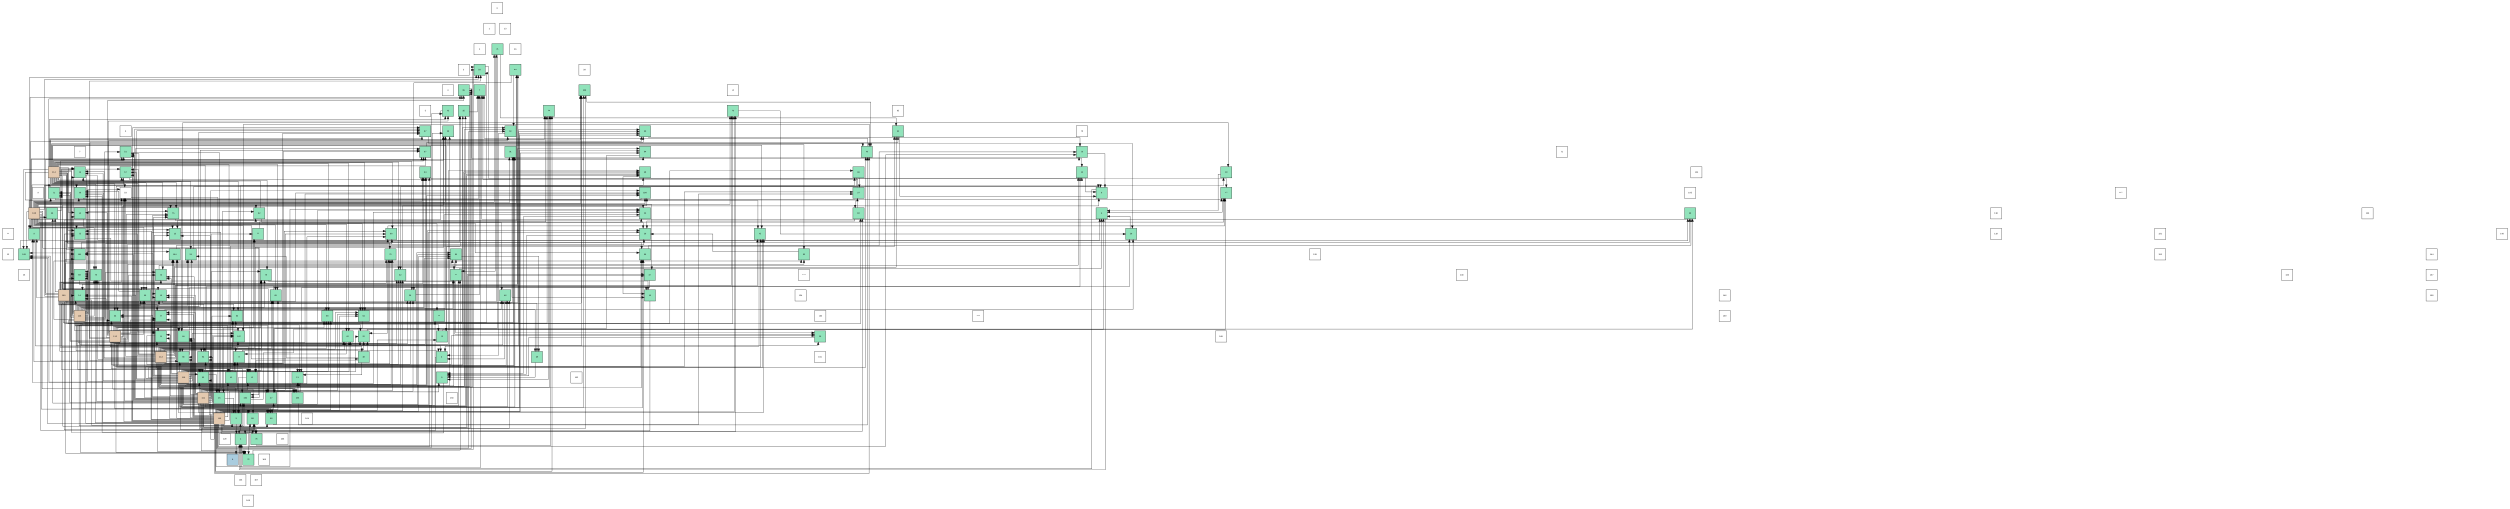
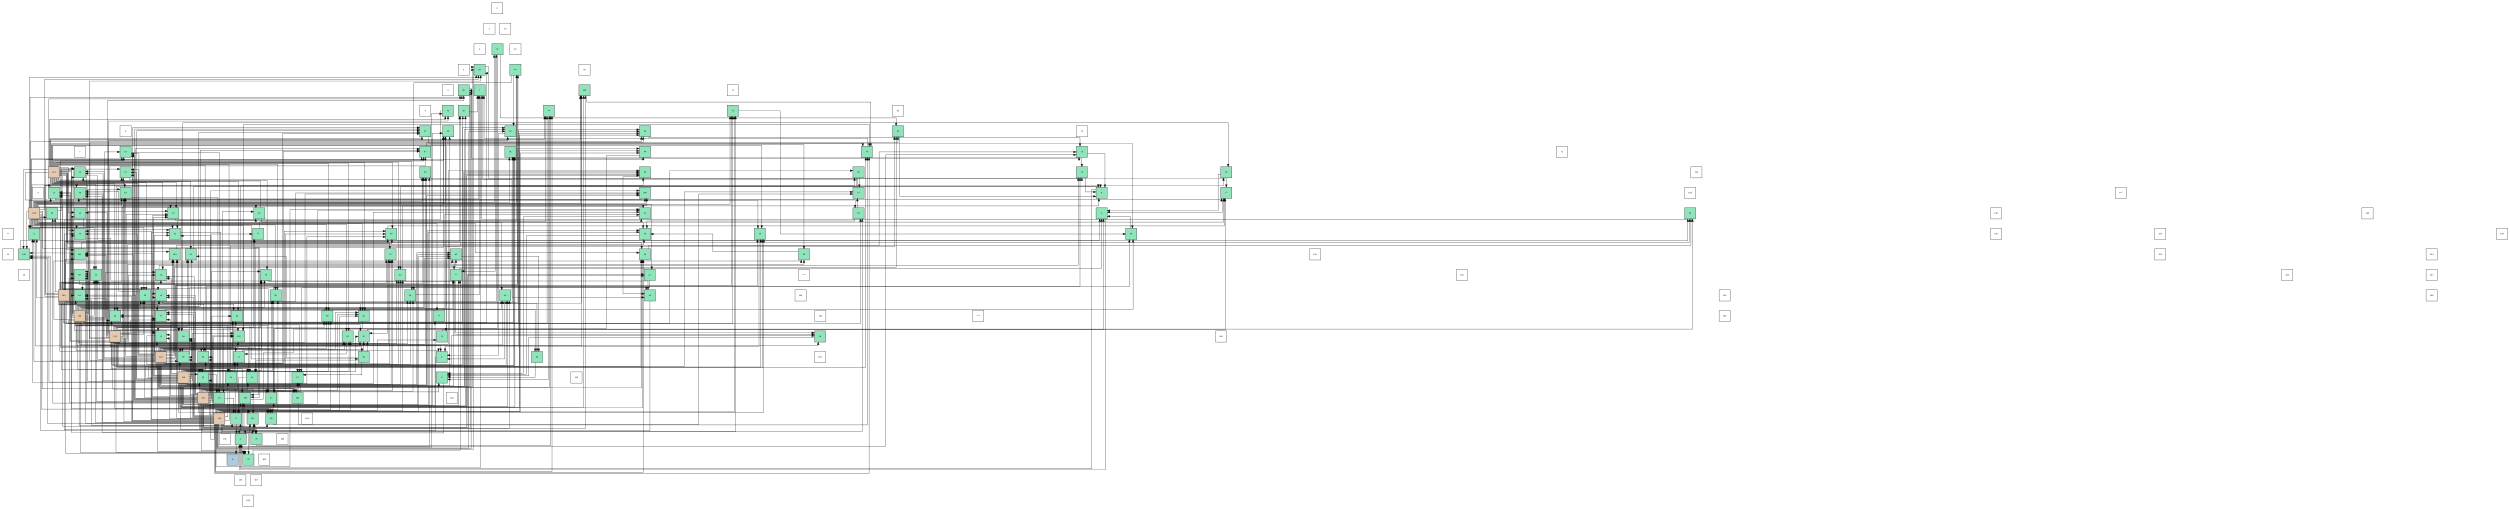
node "53": fillcolor #ffffff -> #91e3bb
edge "112" -> "101": added
edge "115" -> "63": removed
